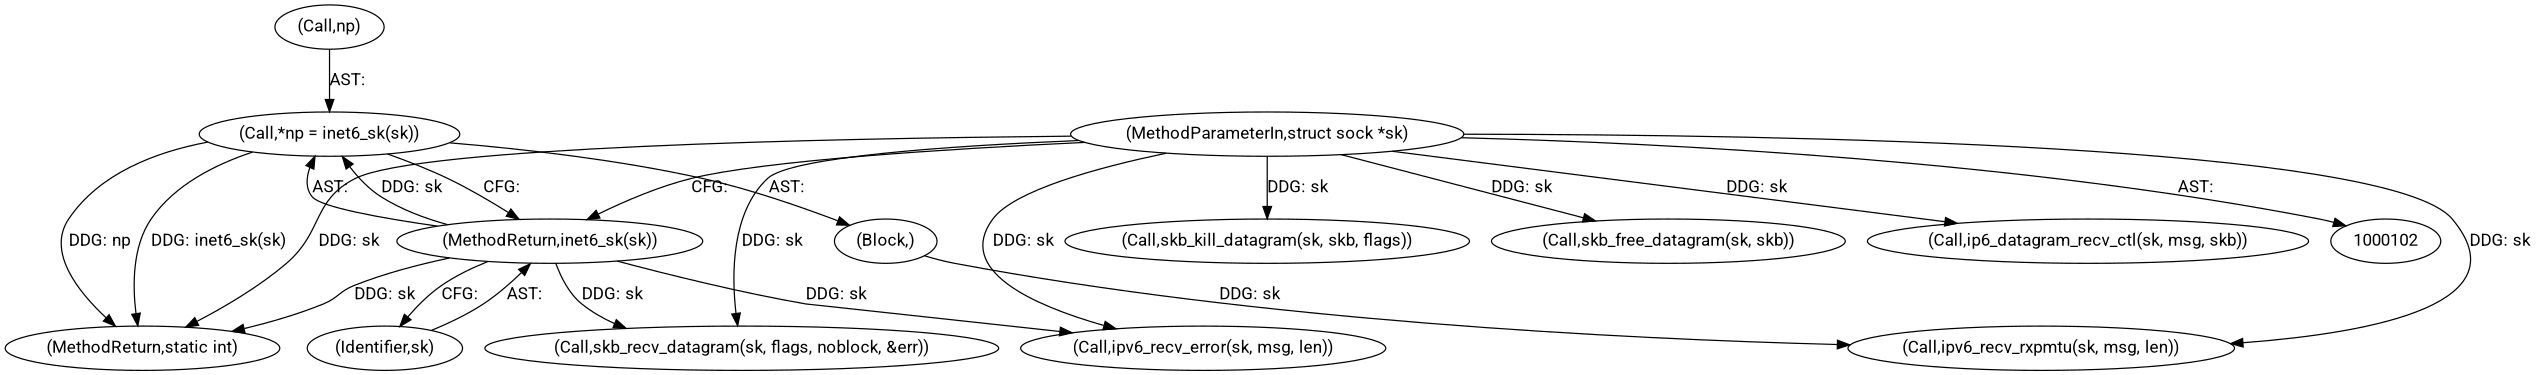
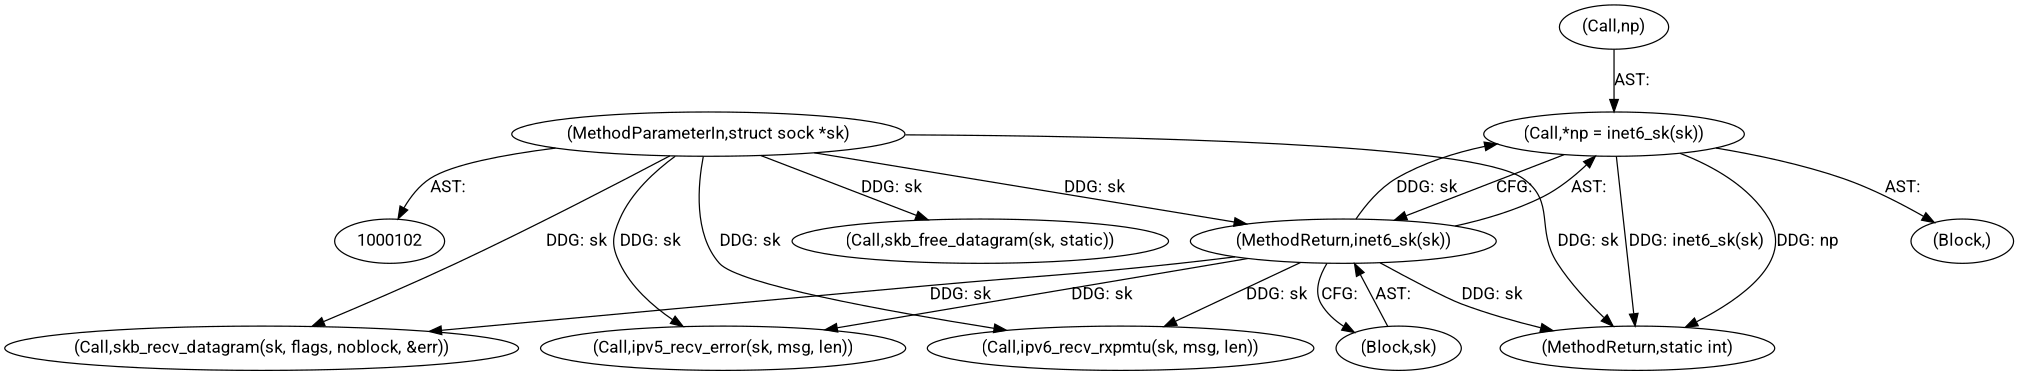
edge "(MethodParameterIn,struct sock *sk)" -> "(MethodReturn,inet6_sk(sk))": label "CFG: " -> "DDG: sk"
node "(Call,skb_kill_datagram(sk, skb, flags))": removed
node "(Call,skb_free_datagram(sk, skb))": label "(Call,skb_free_datagram(sk, skb))" -> "(Call,skb_free_datagram(sk, static))"
node "(Call,ip6_datagram_recv_ctl(sk, msg, skb))": removed
edge "(Block,)" -> "(Call,ipv6_recv_rxpmtu(sk, msg, len))": now "(MethodReturn,inet6_sk(sk))" -> "(Call,ipv6_recv_rxpmtu(sk, msg, len))"
node "(Identifier,sk)": label "(Identifier,sk)" -> "(Block,sk)"
node "(Call,ipv6_recv_error(sk, msg, len))": label "(Call,ipv6_recv_error(sk, msg, len))" -> "(Call,ipv5_recv_error(sk, msg, len))"
